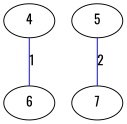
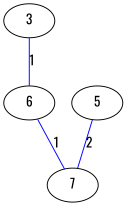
node "4": label "4" -> "3"
edge "6" -- "7": added, label "1"
